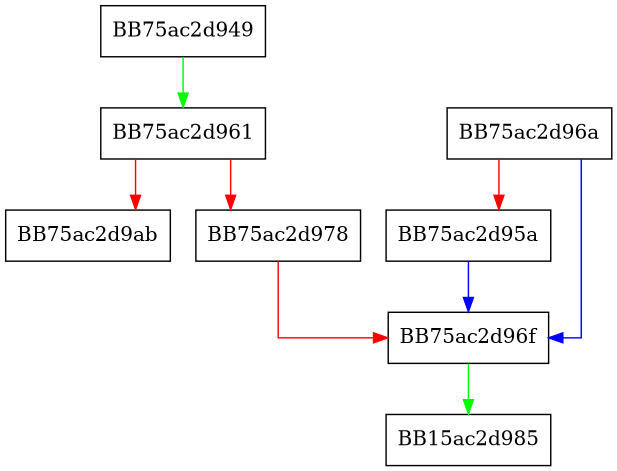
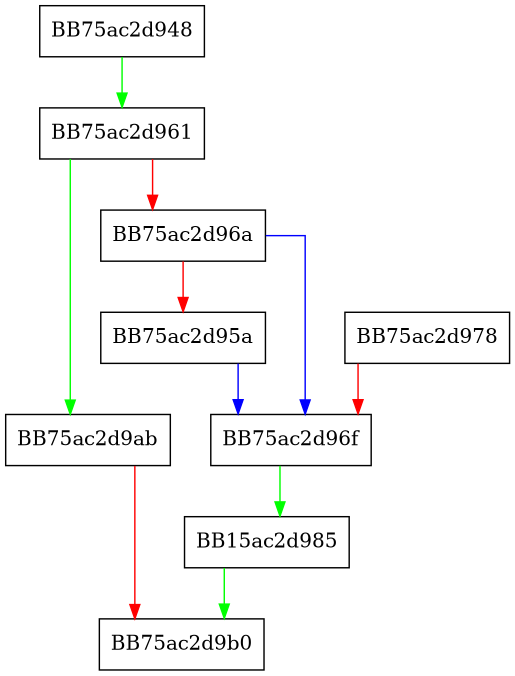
node "BB75ac2d949": label "BB75ac2d949" -> "BB75ac2d948"
edge "BB75ac2d961" -> "BB75ac2d9ab": color red -> green
edge "BB75ac2d961" -> "BB75ac2d978": now "BB75ac2d961" -> "BB75ac2d96a"
node "BB75ac2d9b0": added
